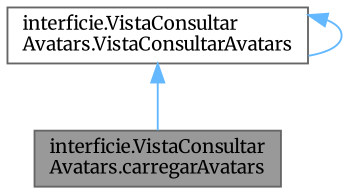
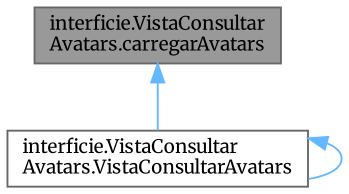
edge "interficie.VistaConsultar Avatars.carregarAvatars" -> "interficie.VistaConsultar Avatars.VistaConsultarAvatars": reversed
